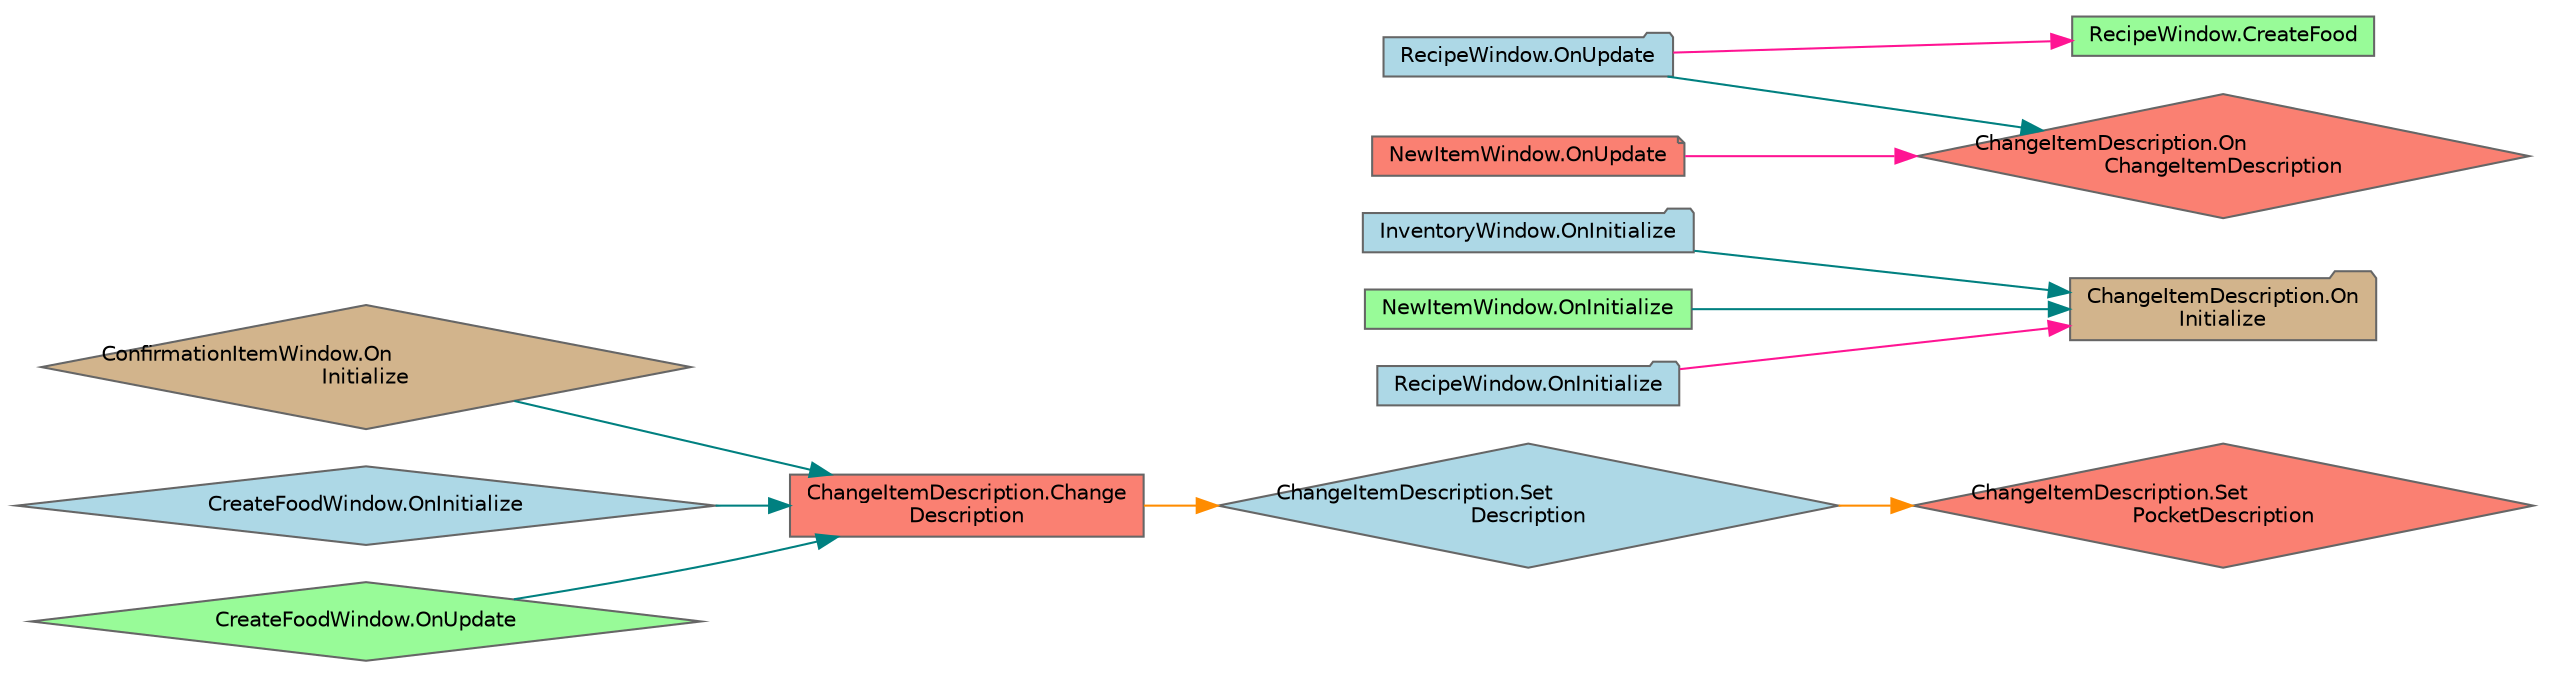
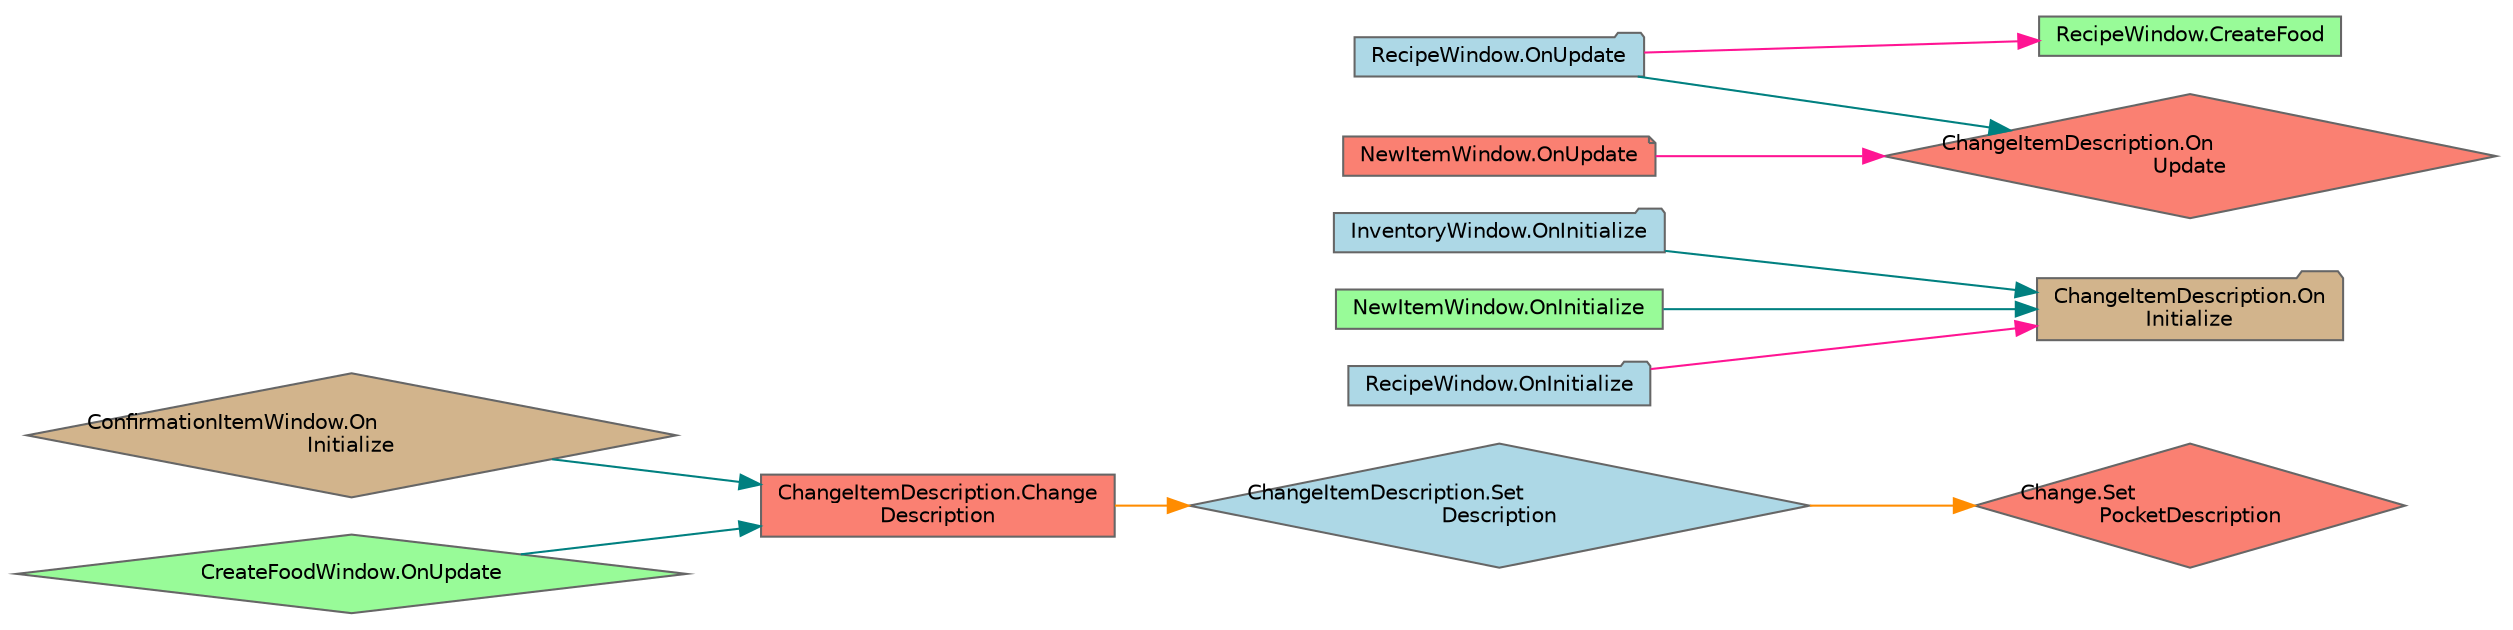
node "ChangeItemDescription.On ChangeItemDescription": label "ChangeItemDescription.On ChangeItemDescription" -> "ChangeItemDescription.On Update"
node "CreateFoodWindow.OnInitialize": removed
node "ChangeItemDescription.Set PocketDescription": label "ChangeItemDescription.Set PocketDescription" -> "Change.Set PocketDescription"
